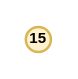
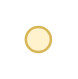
node "15": removed
